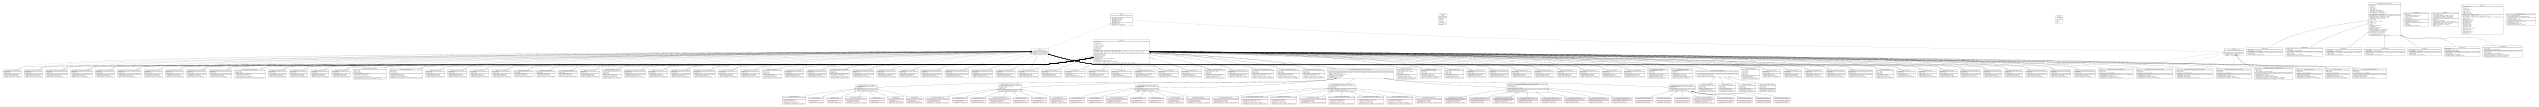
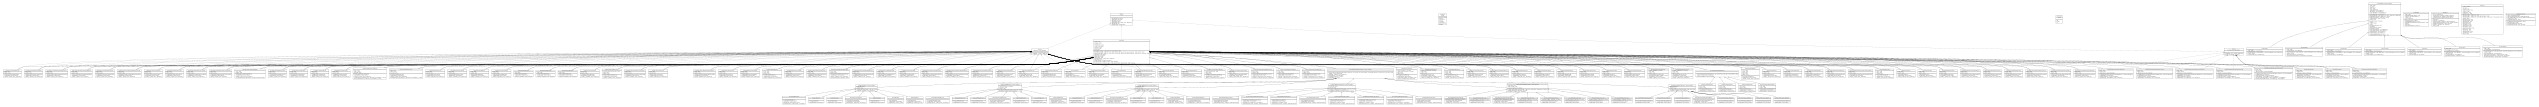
node "AttributesThatAreEnumsInNonEnumeratedClass": removed
